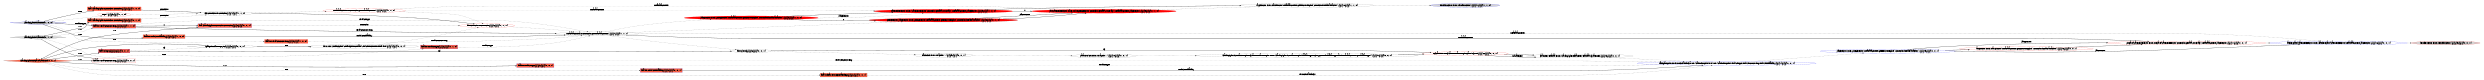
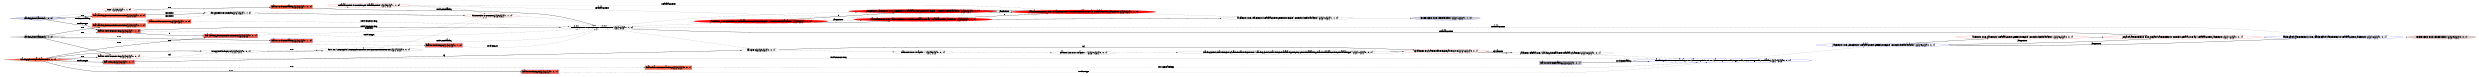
edge "ShardingSphereStatement['1', '0', '0']" -> "final int resultSetHoldability@@@2@@@['1', '0', '0']": now "super()@@@3@@@['1', '1', '0']" -> "final int resultSetHoldability@@@2@@@['1', '0', '0']"
edge "ShardingSphereStatement['1', '0', '0']" -> "final int resultSetConcurrency@@@2@@@['1', '0', '0']": label "true" -> "resultSetHoldability"
node "final int resultSetHoldability@@@2@@@['0', '1', '0']": added
edge "ShardingSpherePreparedStatement['0', '0', '1']" -> "final String sql@@@2@@@['0', '0', '1']": label "true" -> "resultSetType"
edge "ShardingSpherePreparedStatement['0', '0', '1']" -> "final int resultSetHoldability@@@2@@@['0', '0', '1']": removed, label "true"
node "final int resultSetHoldability@@@2@@@['0', '0', '1']": fillcolor tomato -> lightgray
